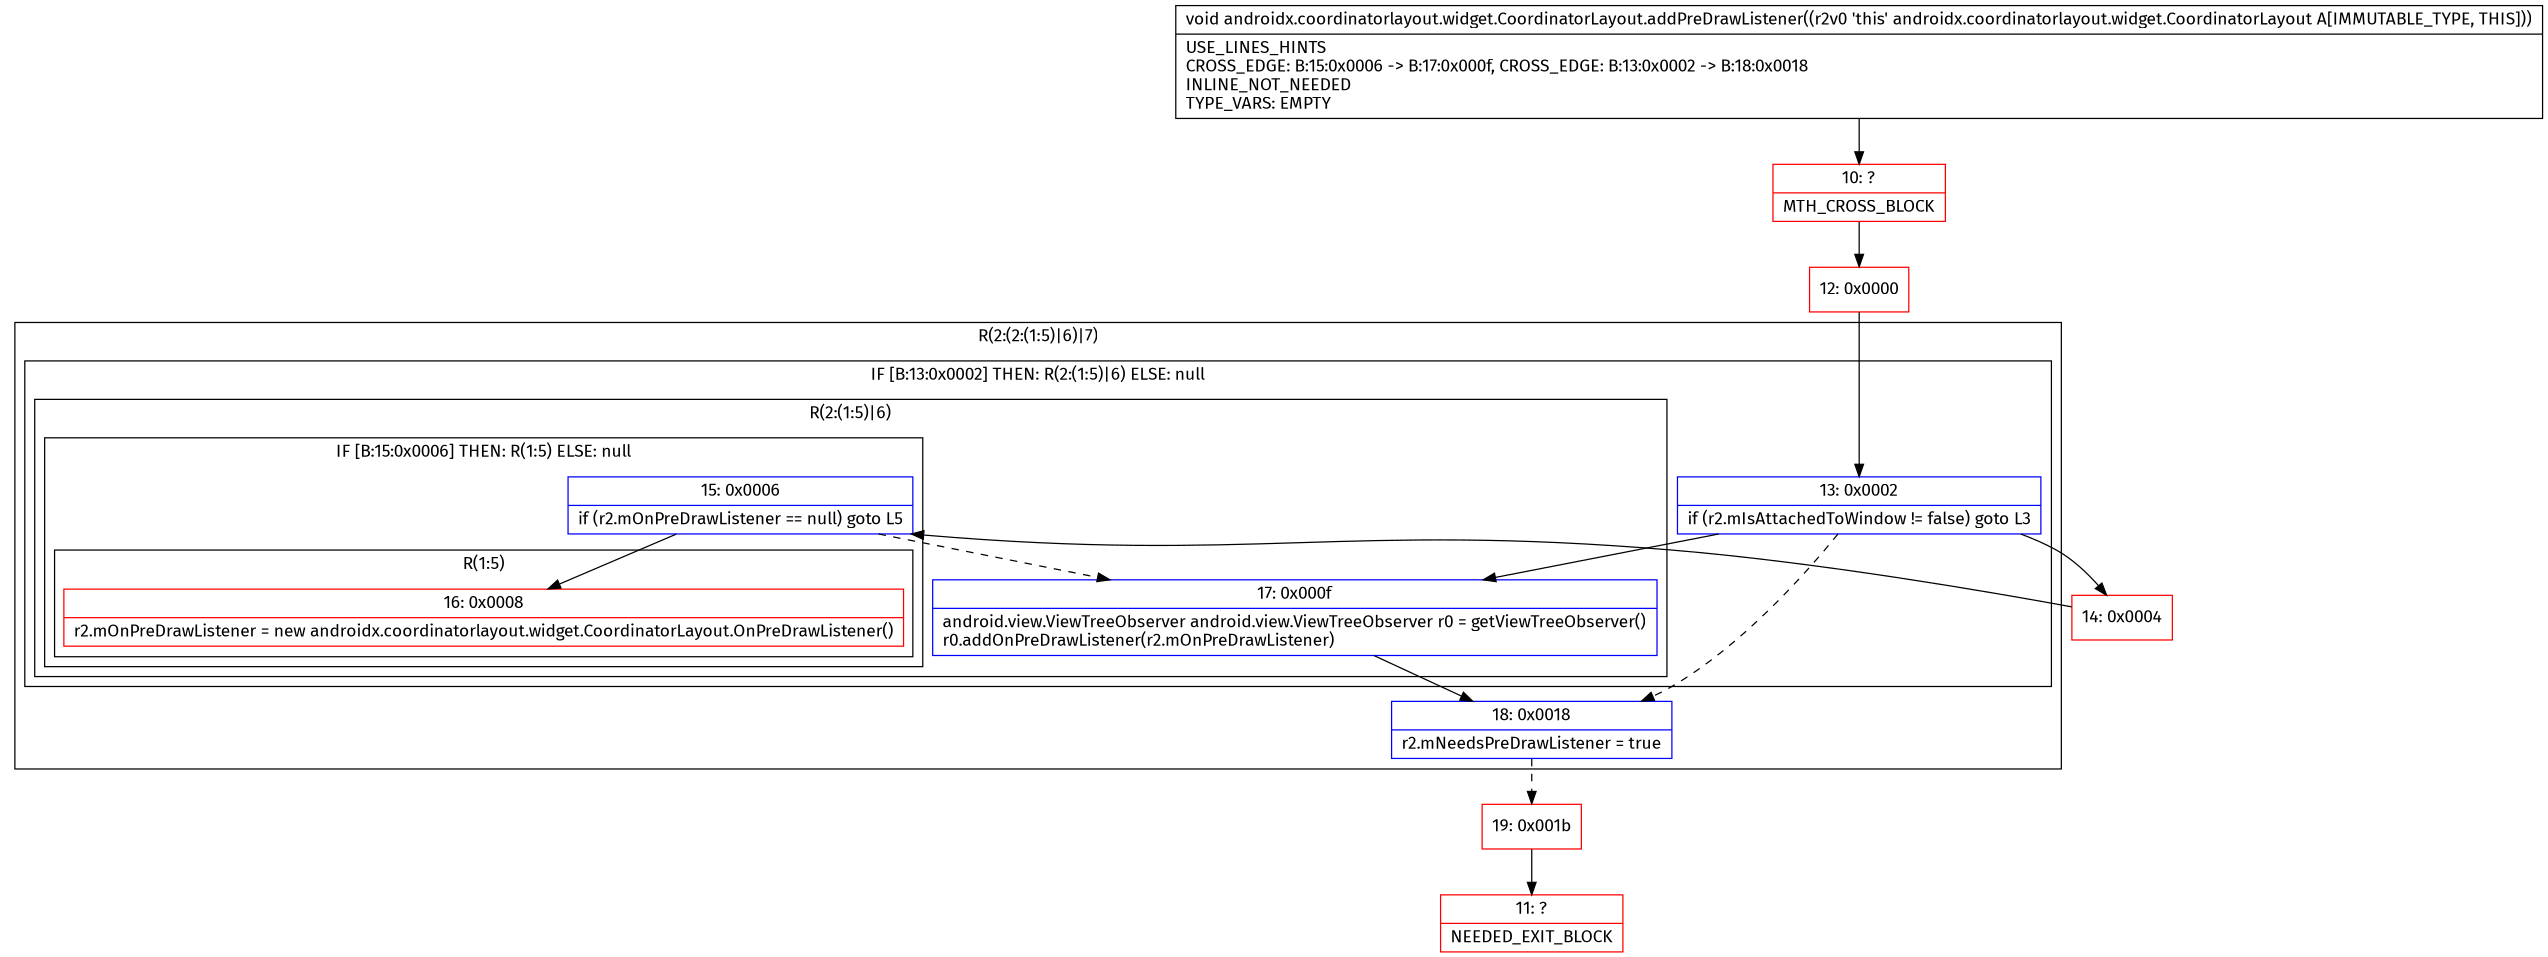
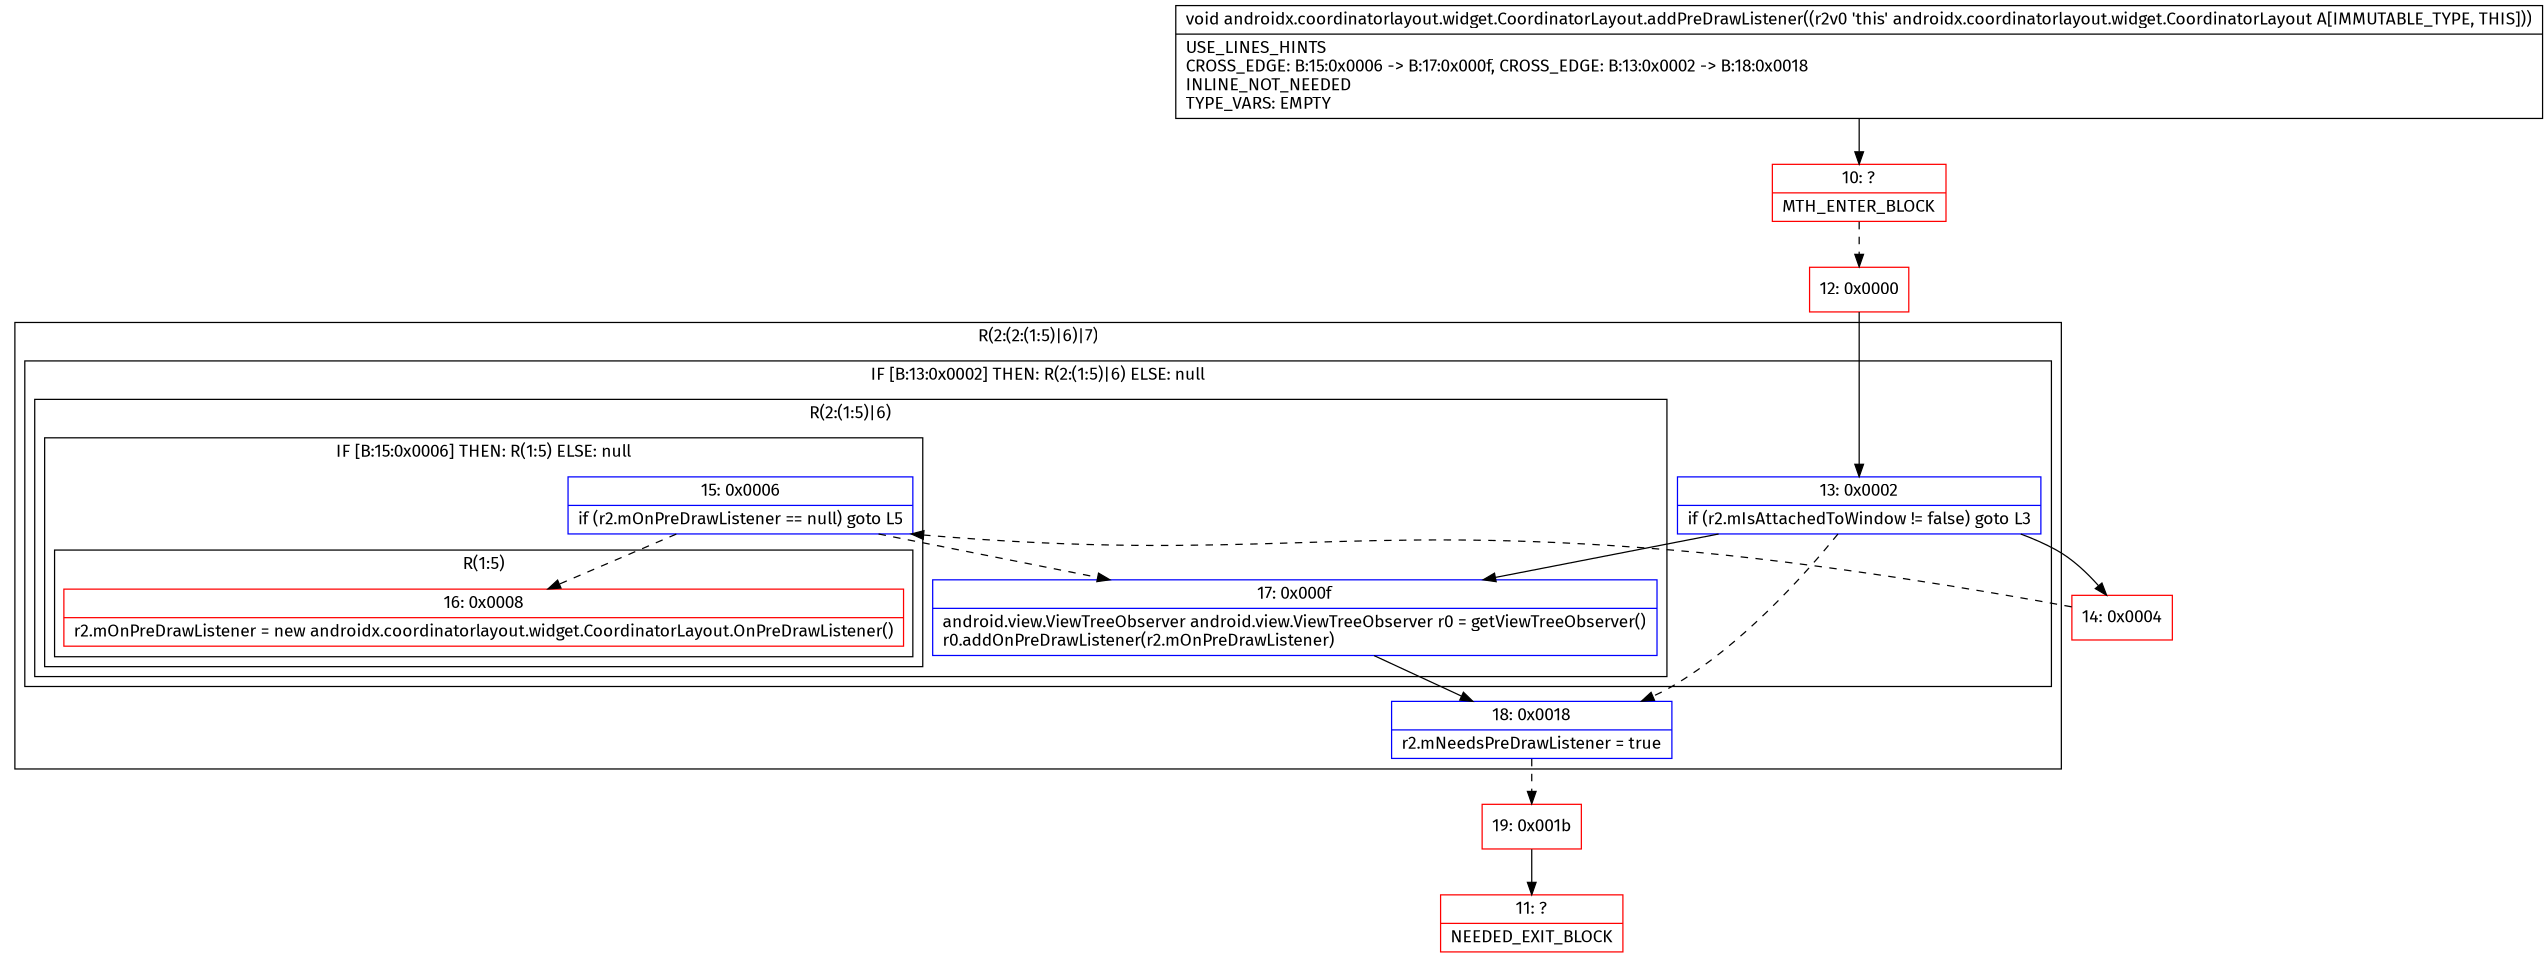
node "10: ?": text "MTH_CROSS_BLOCK" -> "MTH_ENTER_BLOCK"
edge "10: ?" -> "12: 0x0000": style solid -> dashed
edge "14: 0x0004" -> "15: 0x0006": style solid -> dashed
edge "15: 0x0006" -> "16: 0x0008": style solid -> dashed
